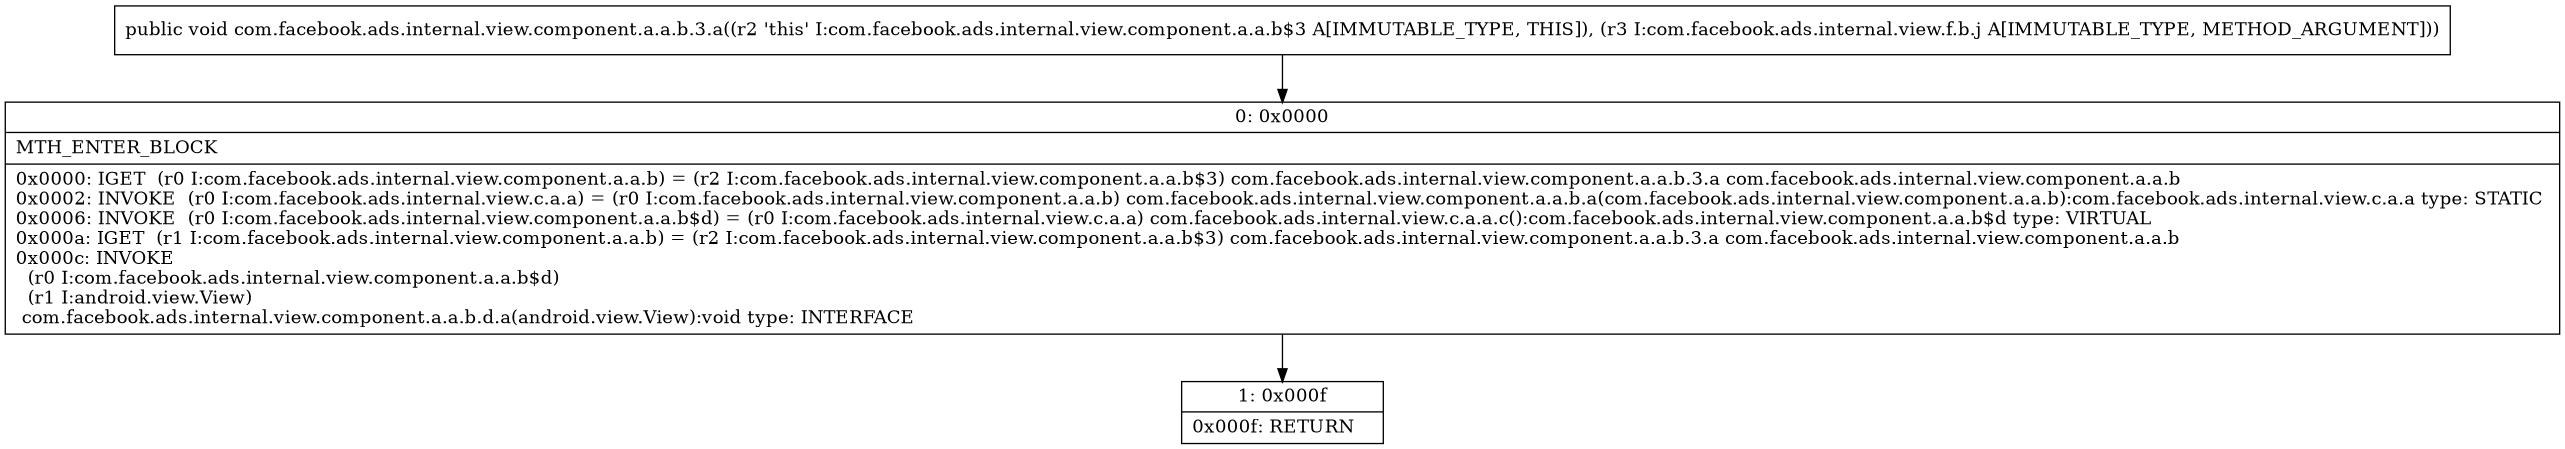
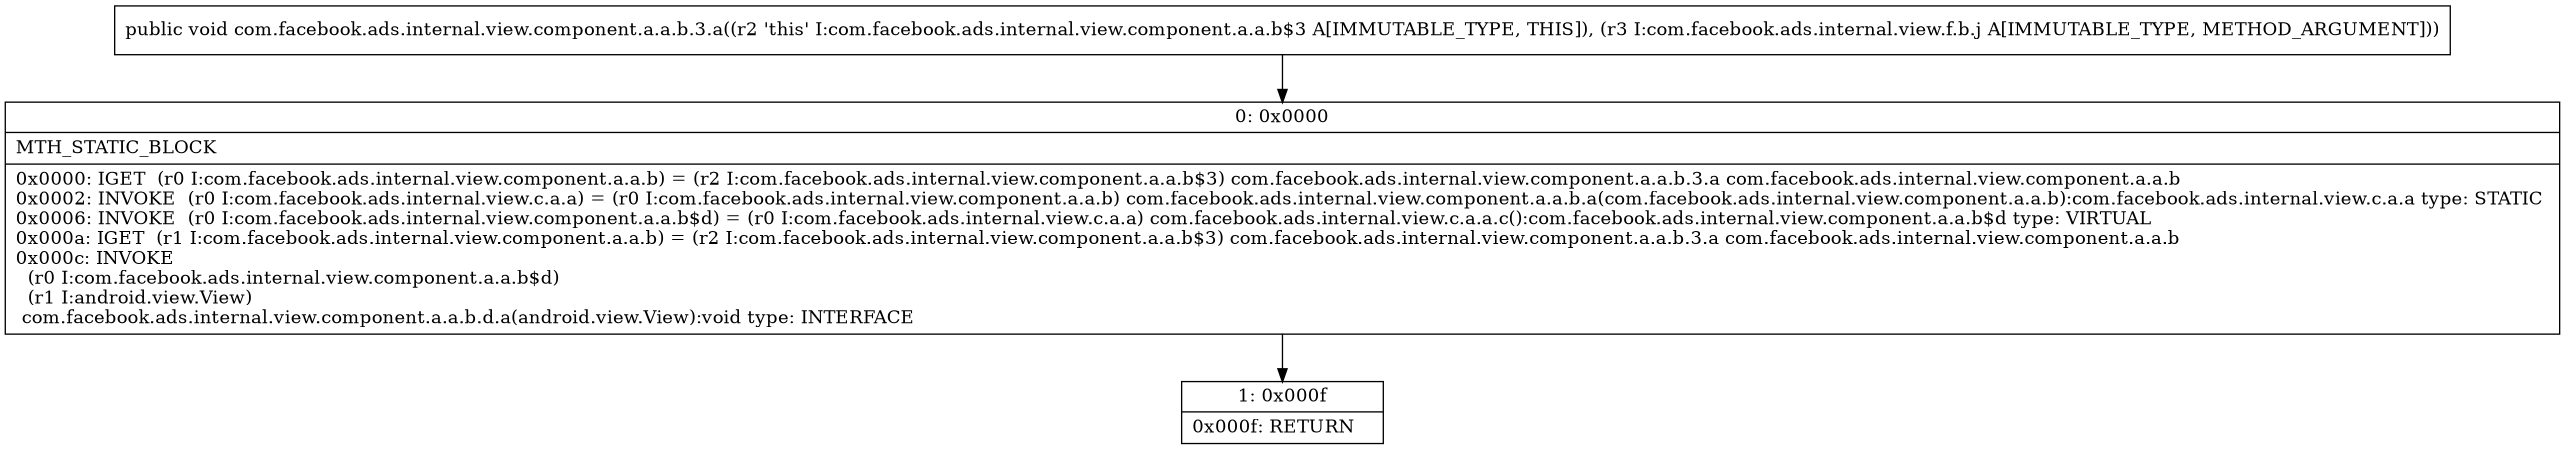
node "0: 0x0000": text "MTH_ENTER_BLOCK" -> "MTH_STATIC_BLOCK"
